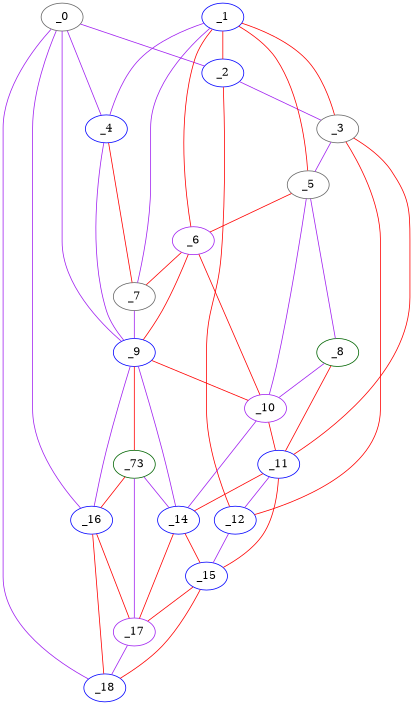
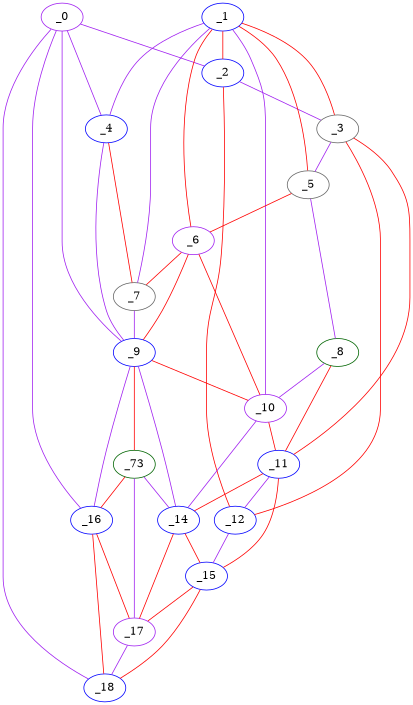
node "_0": color gray40 -> purple
edge "_5" -- "_10": now "_1" -- "_10"
